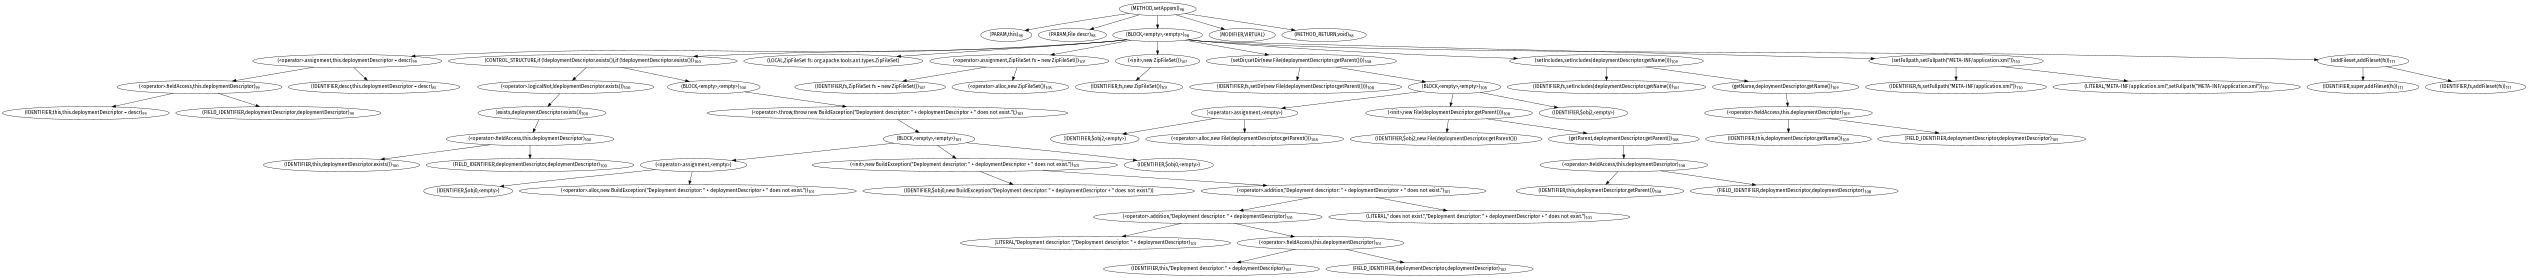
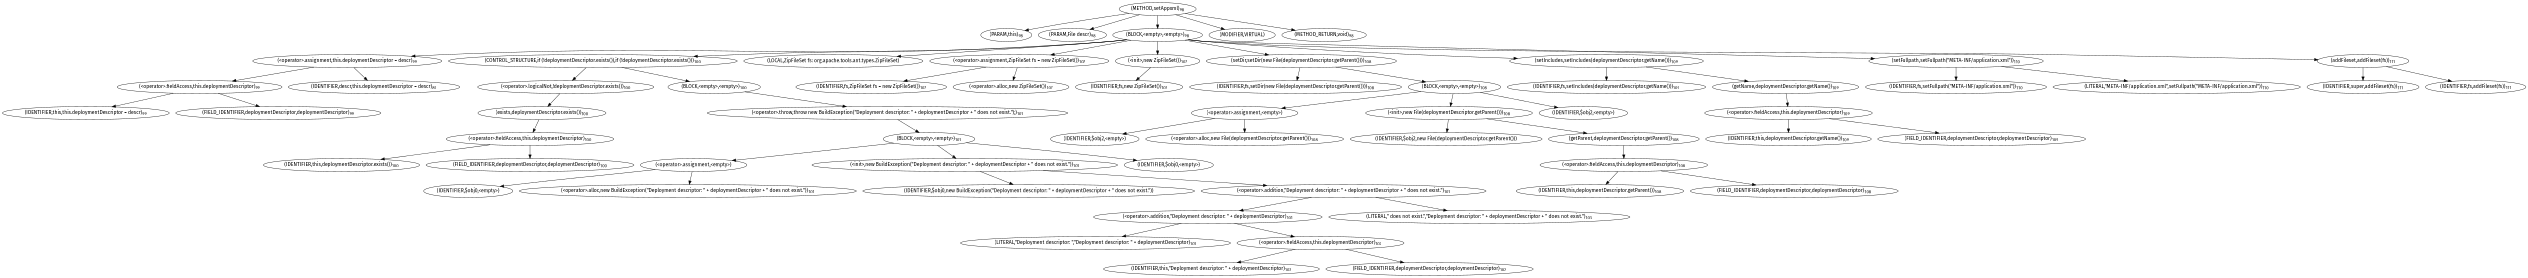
node "(<operator>.alloc,new ZipFileSet())": text "105" -> "107"
